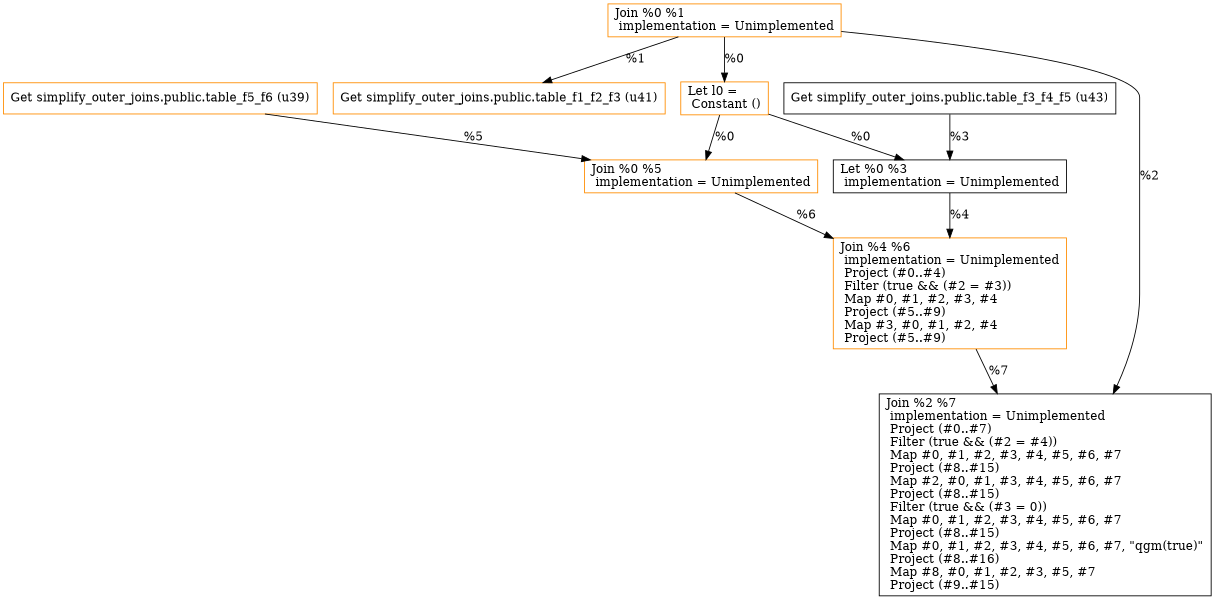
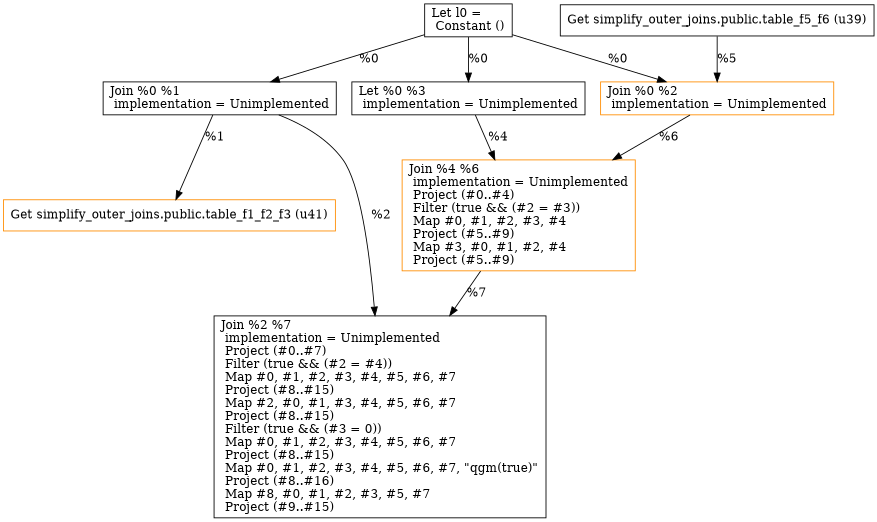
node "Join %0 %1 implementation = Unimplemented": color darkorange -> black
edge "Join %0 %1 implementation = Unimplemented" -> "Let l0 = Constant ()": reversed
node "Get simplify_outer_joins.public.table_f5_f6 (u39)": color darkorange -> black
node "Let l0 = Constant ()": color darkorange -> black
node "Get simplify_outer_joins.public.table_f3_f4_f5 (u43)": removed
node "Join %0 %5 implementation = Unimplemented": label "Join %0 %5 implementation = Unimplemented" -> "Join %0 %2 implementation = Unimplemented"
